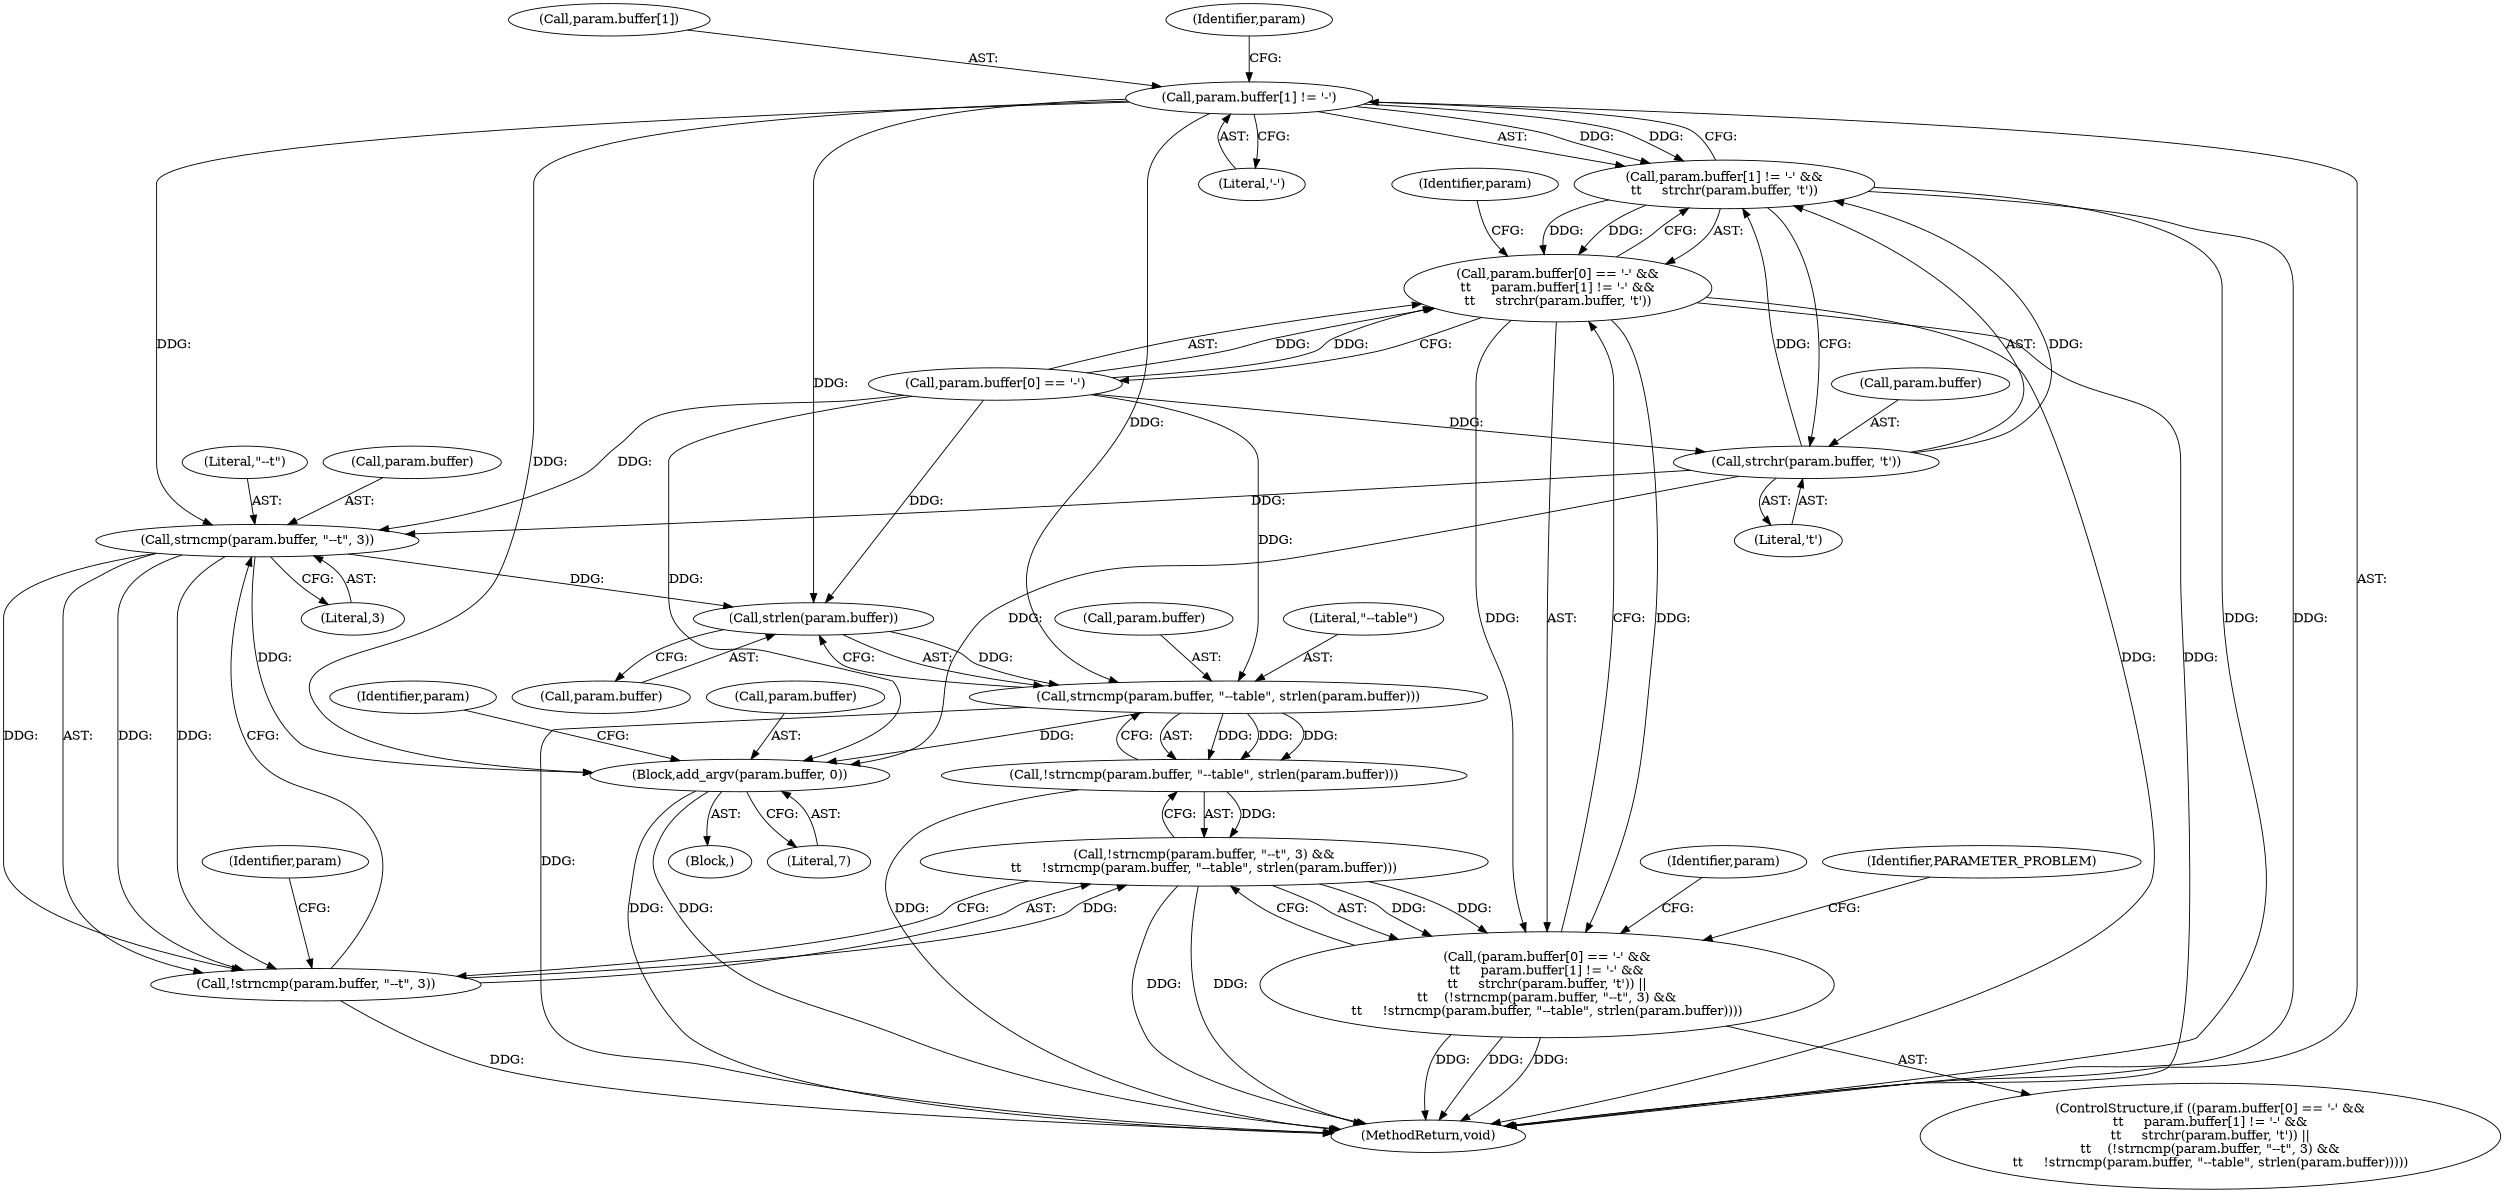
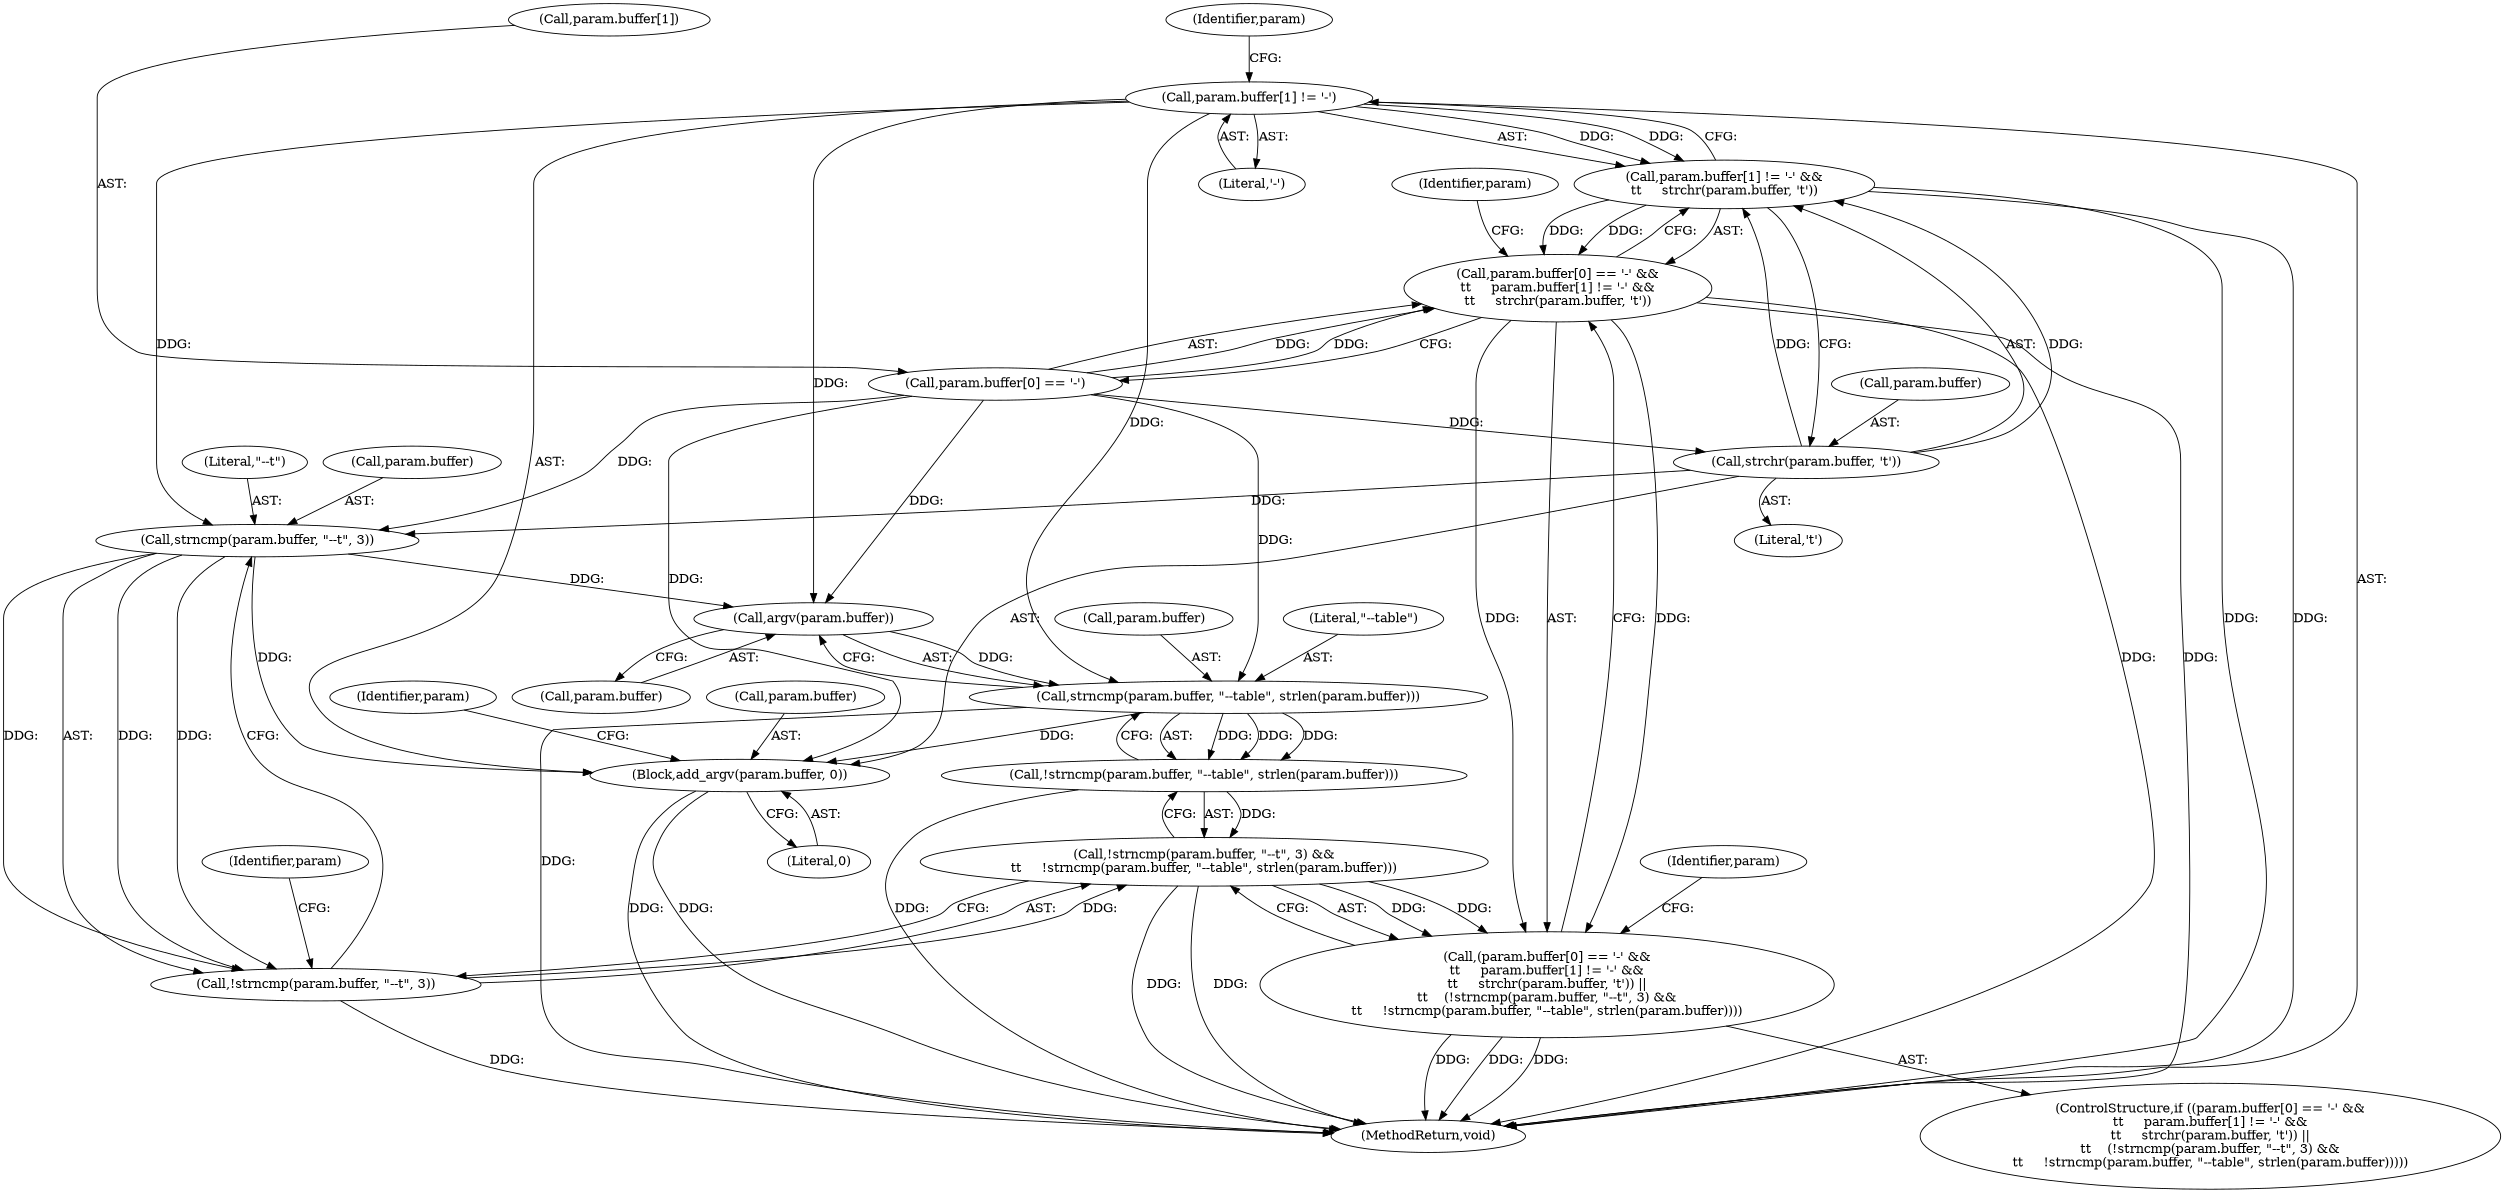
edge "(Call,param.buffer[1])" -> "(Call,param.buffer[1] != '-')": now "(Call,param.buffer[1])" -> "(Call,param.buffer[0] == '-')"
edge "(Call,param.buffer[1] != '-')" -> "(Literal,'-')": label "CFG: " -> "AST: "
edge "(Call,param.buffer[1] != '-')" -> "(Block,add_argv(param.buffer, 0))": label "DDG: " -> "AST: "
edge "(Literal,'t')" -> "(Call,strchr(param.buffer, 't'))": removed, label "AST:"
node "(Literal,3)": removed
node "(Call,strlen(param.buffer))": label "(Call,strlen(param.buffer))" -> "(Call,argv(param.buffer))"
edge "(Call,strchr(param.buffer, 't'))" -> "(Block,add_argv(param.buffer, 0))": label "DDG: " -> "AST: "
node "(Block,)": removed
node "(Literal,7)": label "(Literal,7)" -> "(Literal,0)"
node "(Identifier,PARAMETER_PROBLEM)": removed
